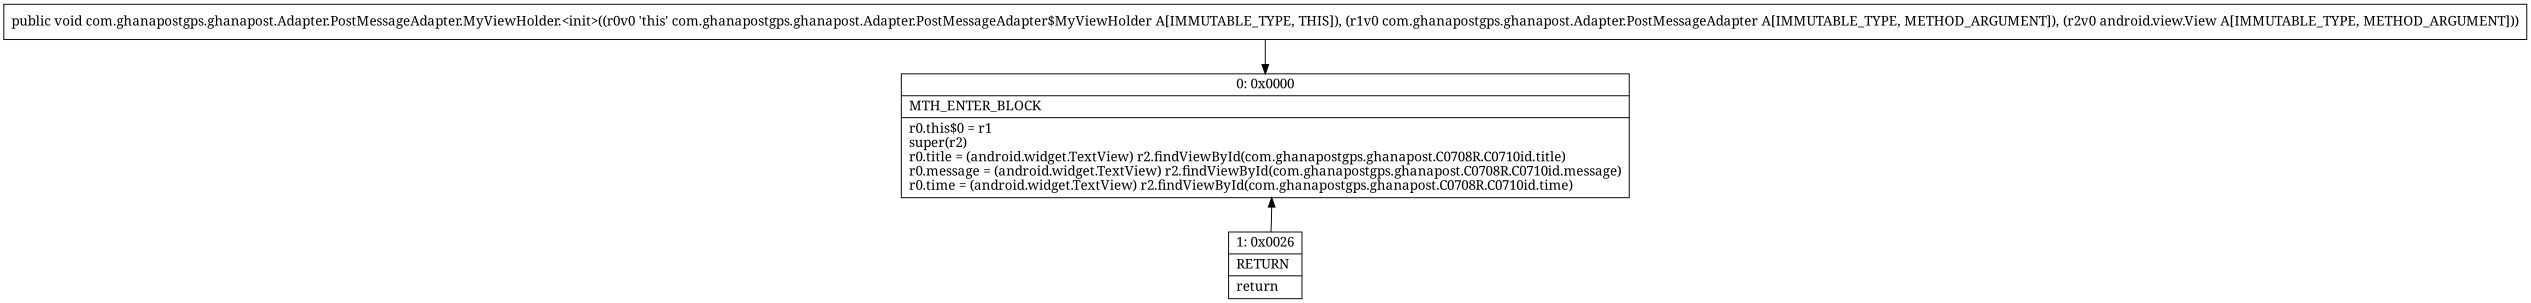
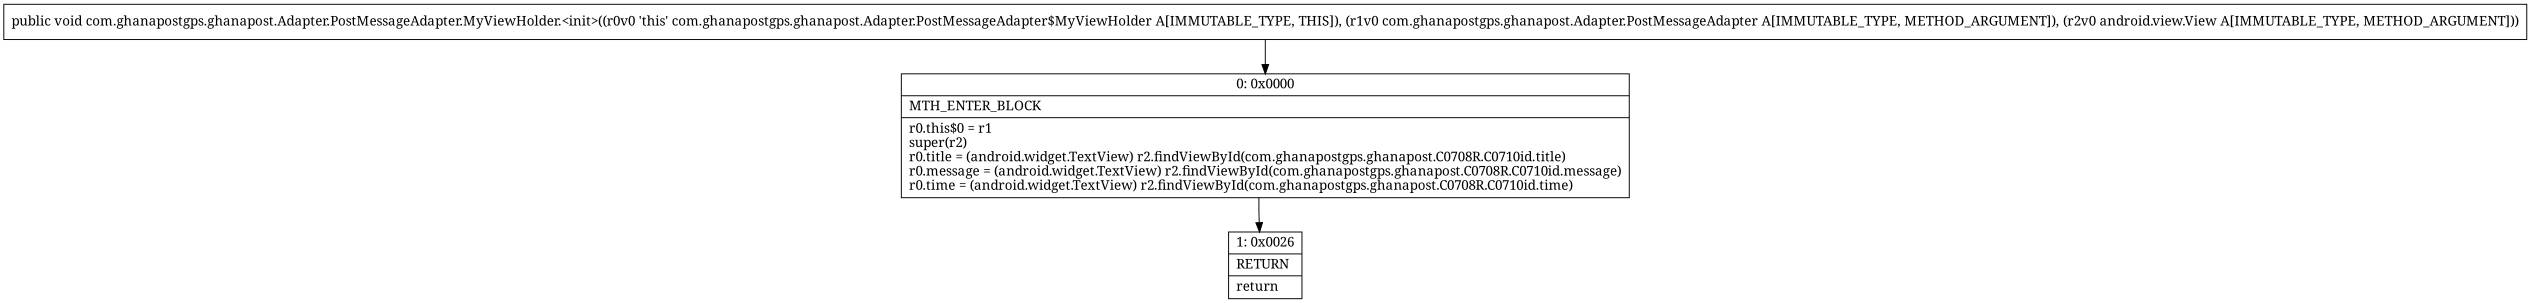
edge "1: 0x0026" -> "0: 0x0000": reversed
